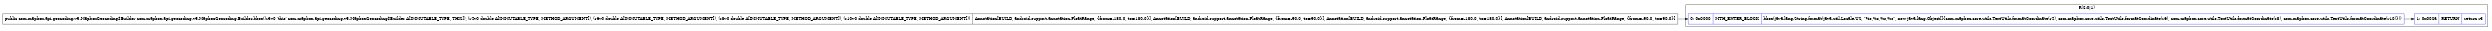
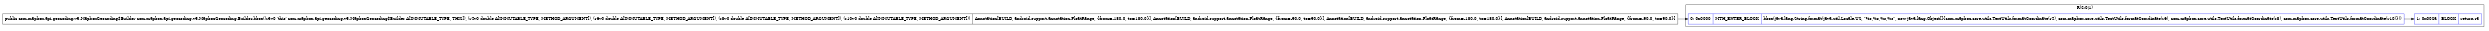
node "1: 0x002a": text "RETURN" -> "BLOCK"
